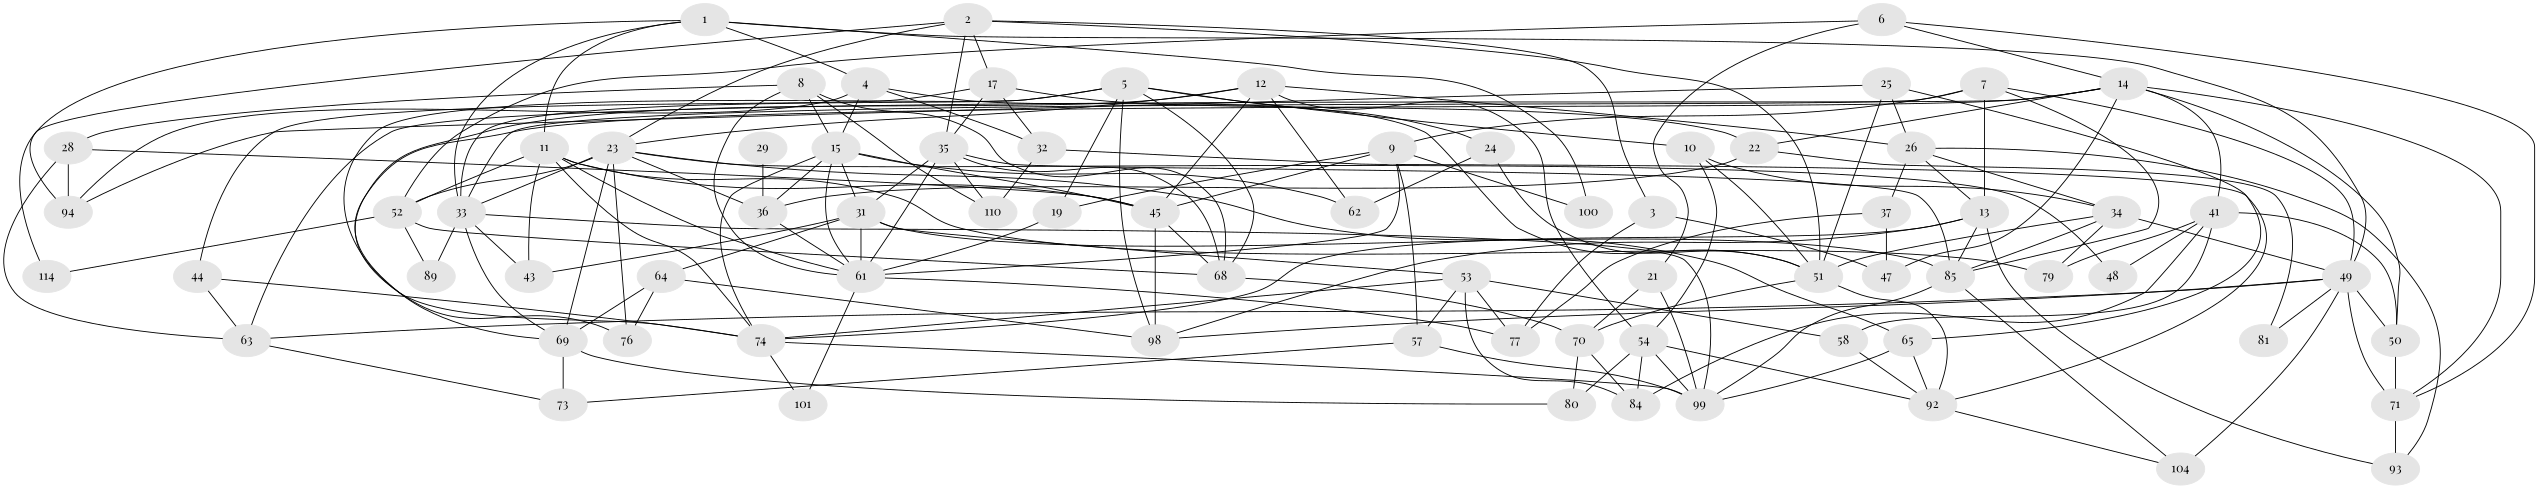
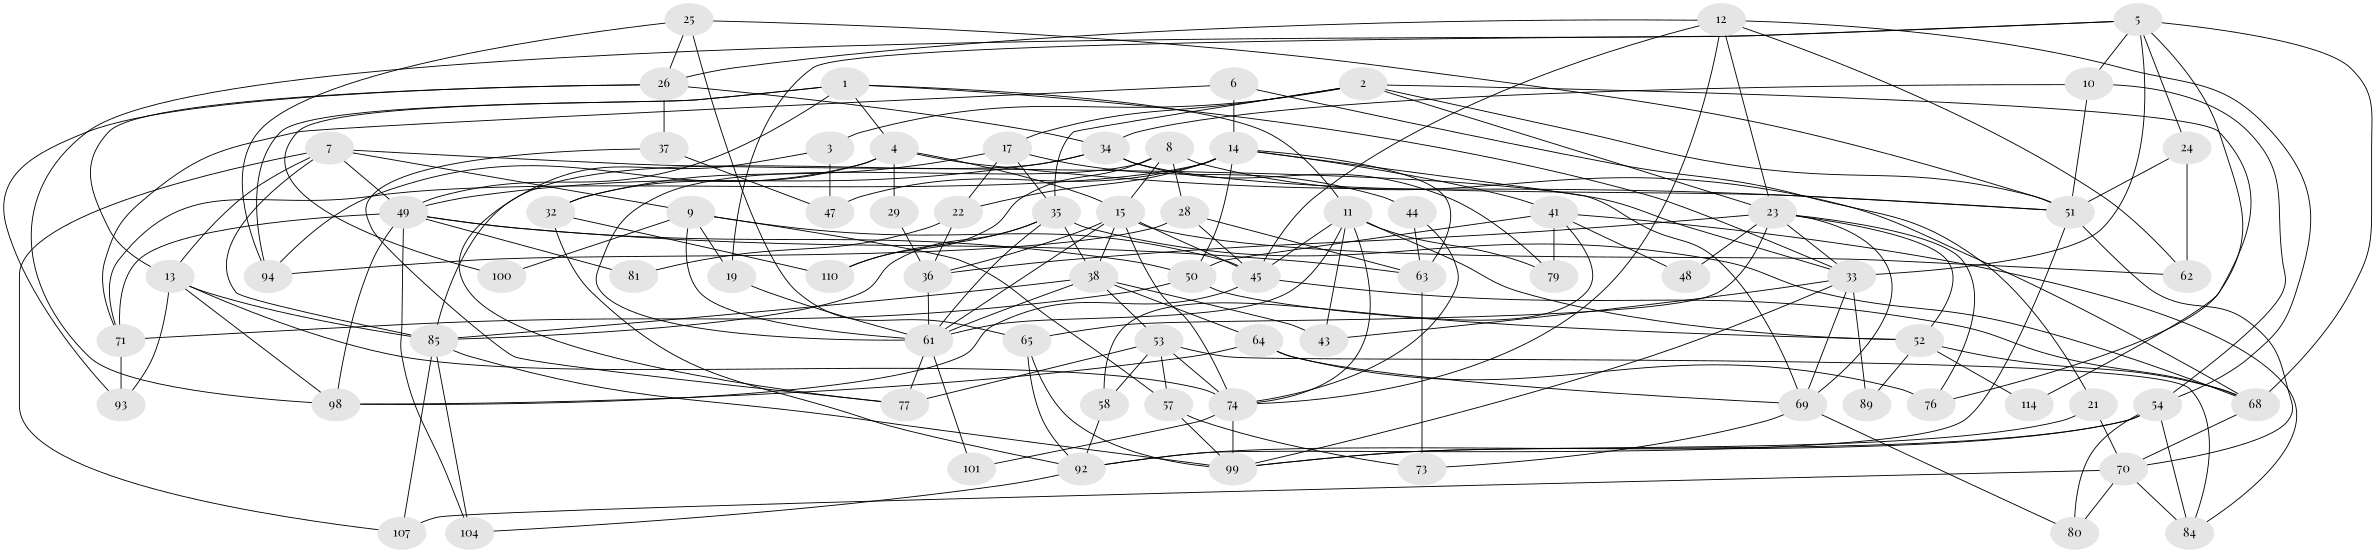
edge "6" -- "52": now "50" -- "52"
edge "4" -- "29": added
node "31": label "31" -> "38"
node "107": added
